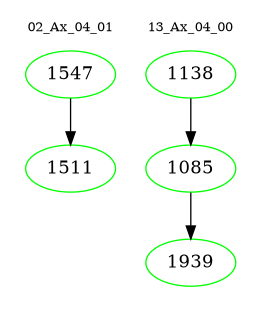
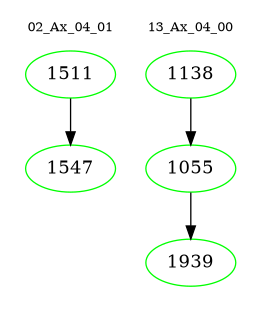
edge "1547" -> "1511": reversed
node "1085": label "1085" -> "1055"
